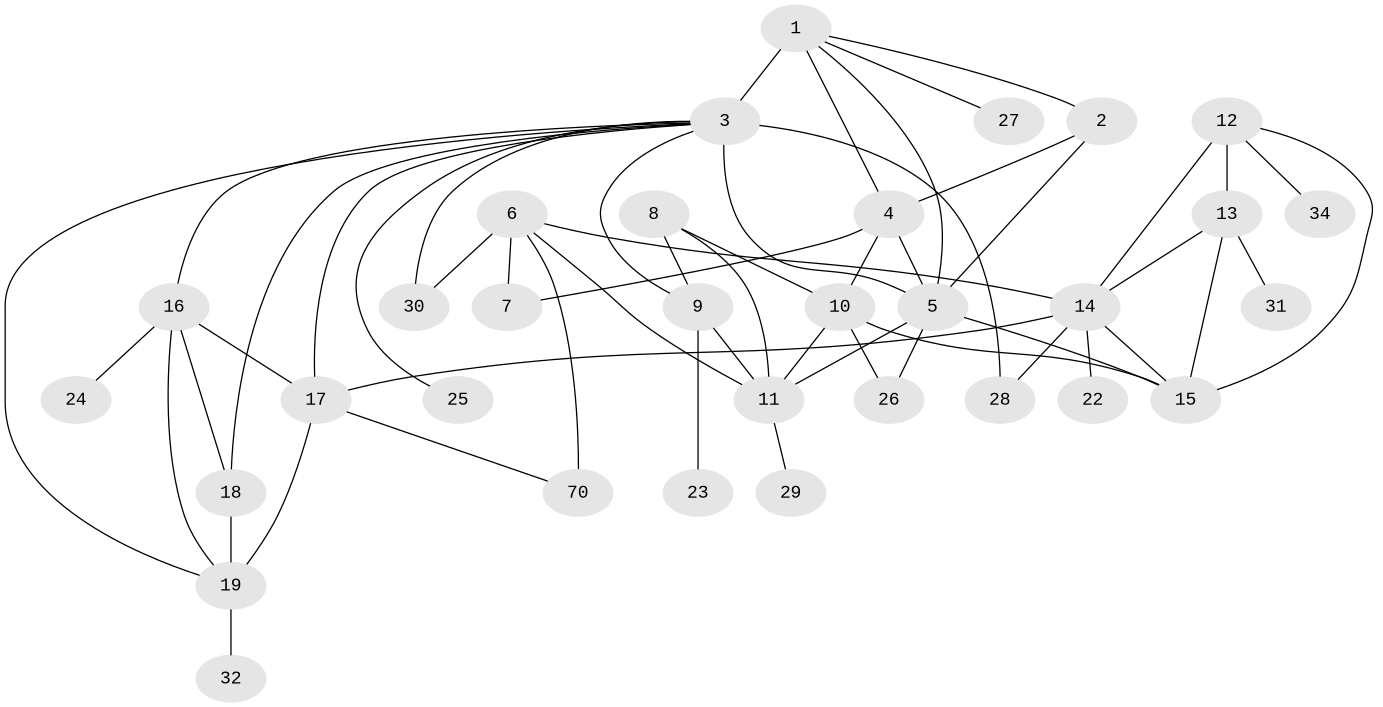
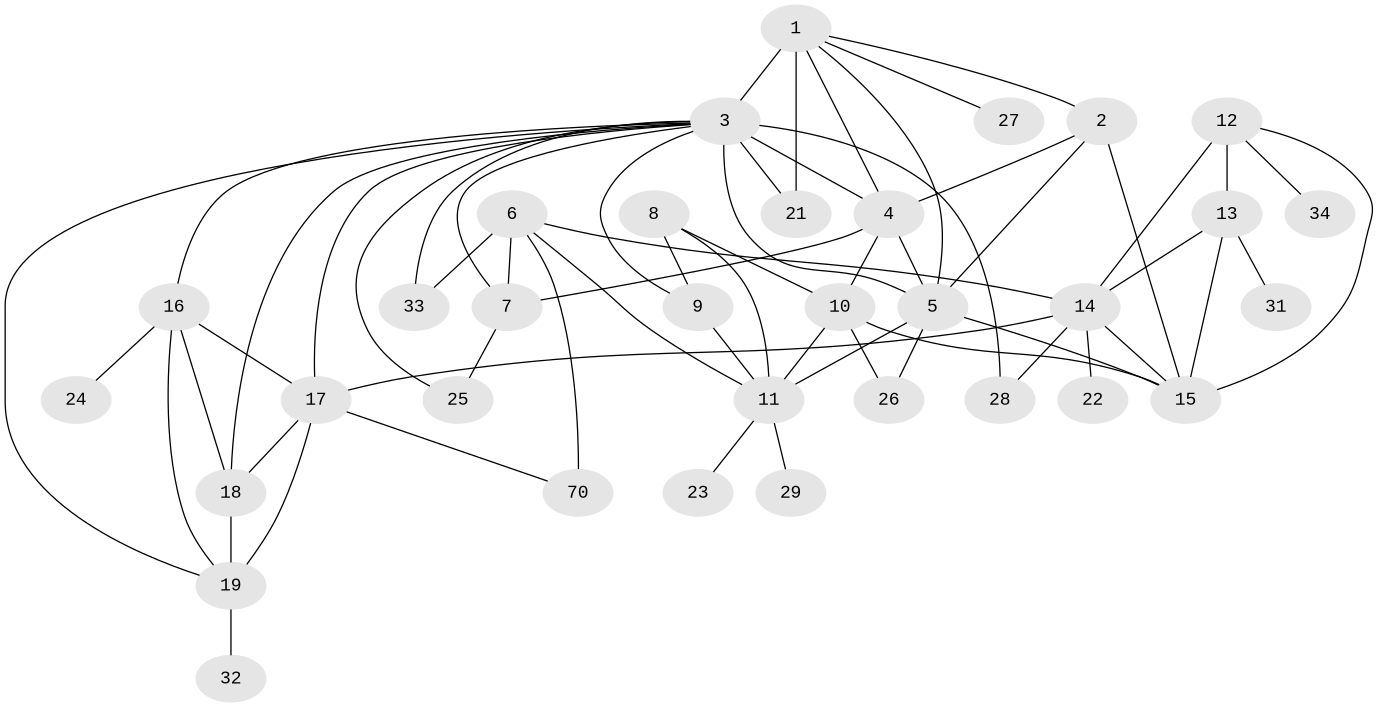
edge "3" -- "7": added
edge "3" -- "4": added
node "21": added
edge "2" -- "15": added
node "30": label "30" -> "33"
edge "7" -- "25": added
edge "9" -- "23": now "11" -- "23"
edge "17" -- "18": added
